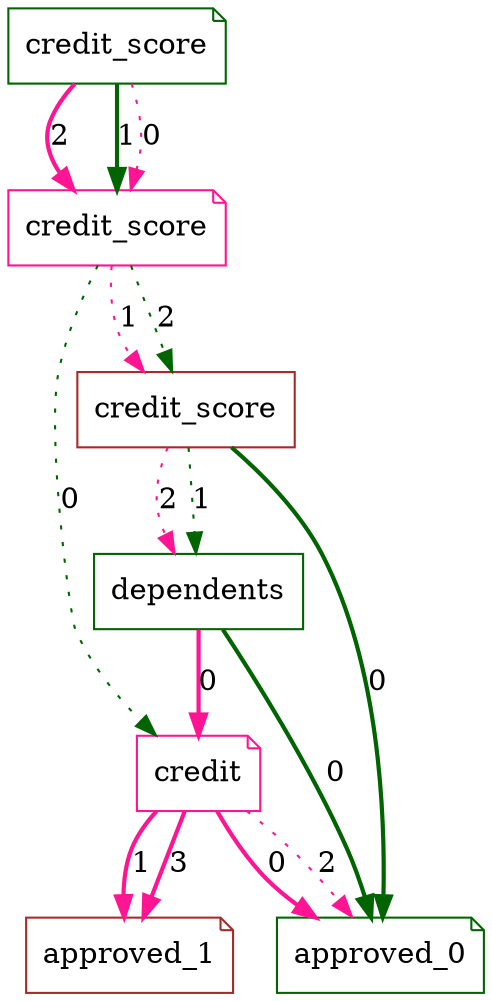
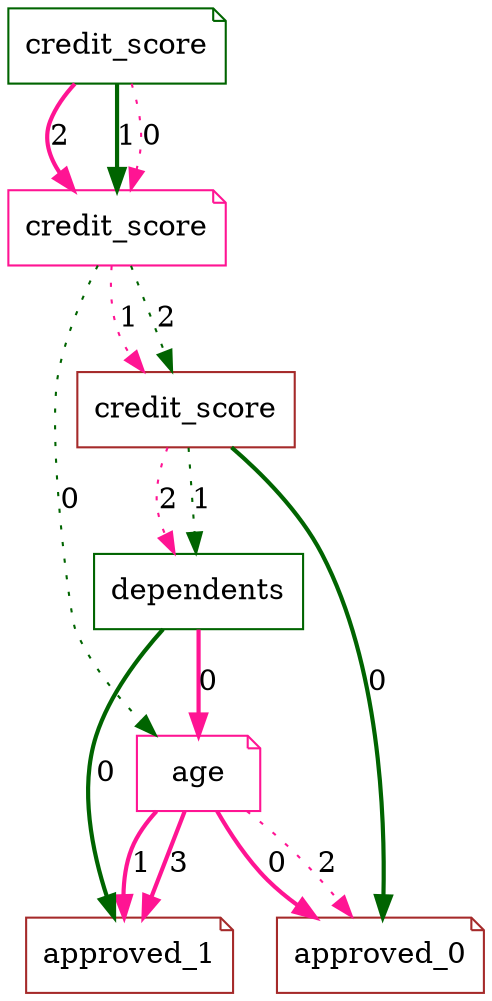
edge "dependents" -> "approved_0": now "dependents" -> "approved_1"
node "credit": label "credit" -> "age"
node "approved_0": color darkgreen -> brown
